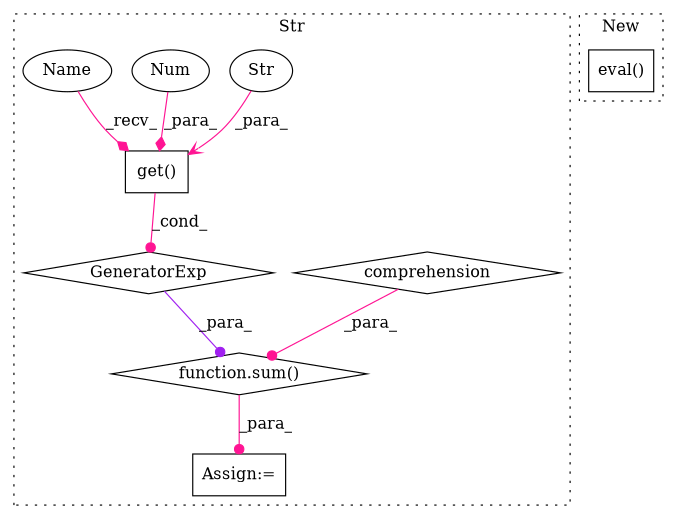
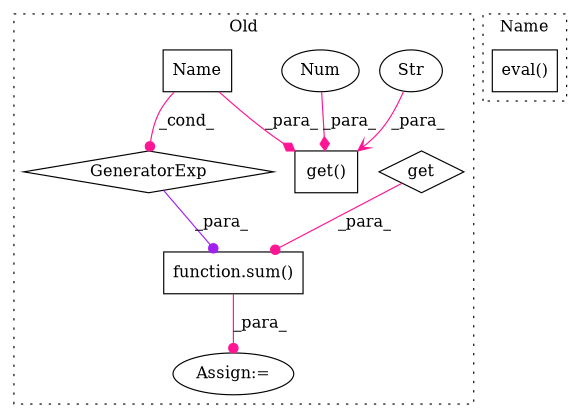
cluster "Str": label "Str" -> "Old"
cluster "New": label "New" -> "Name"
node "Name": shape ellipse -> box
edge "Name" -> "get()": label "_recv_" -> "_para_"
edge "get()" -> "GeneratorExp": now "Name" -> "GeneratorExp"
node "comprehension": label "comprehension" -> "get"
node "function.sum()": shape diamond -> box
node "Assign:=": shape box -> ellipse
